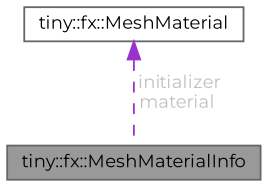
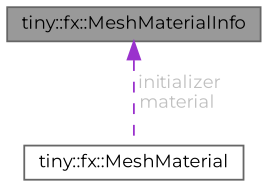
edge "tiny::fx::MeshMaterialInfo" -> "tiny::fx::MeshMaterial": reversed
